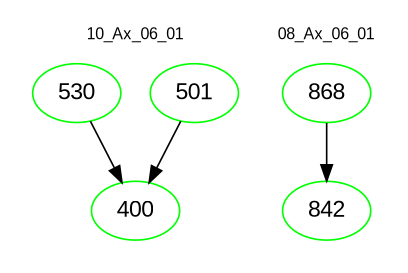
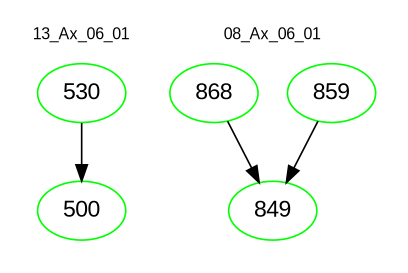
cluster "10_Ax_06_01": label "10_Ax_06_01" -> "13_Ax_06_01"
node "501": removed
node "859": added
node "400": label "400" -> "500"
node "842": label "842" -> "849"
